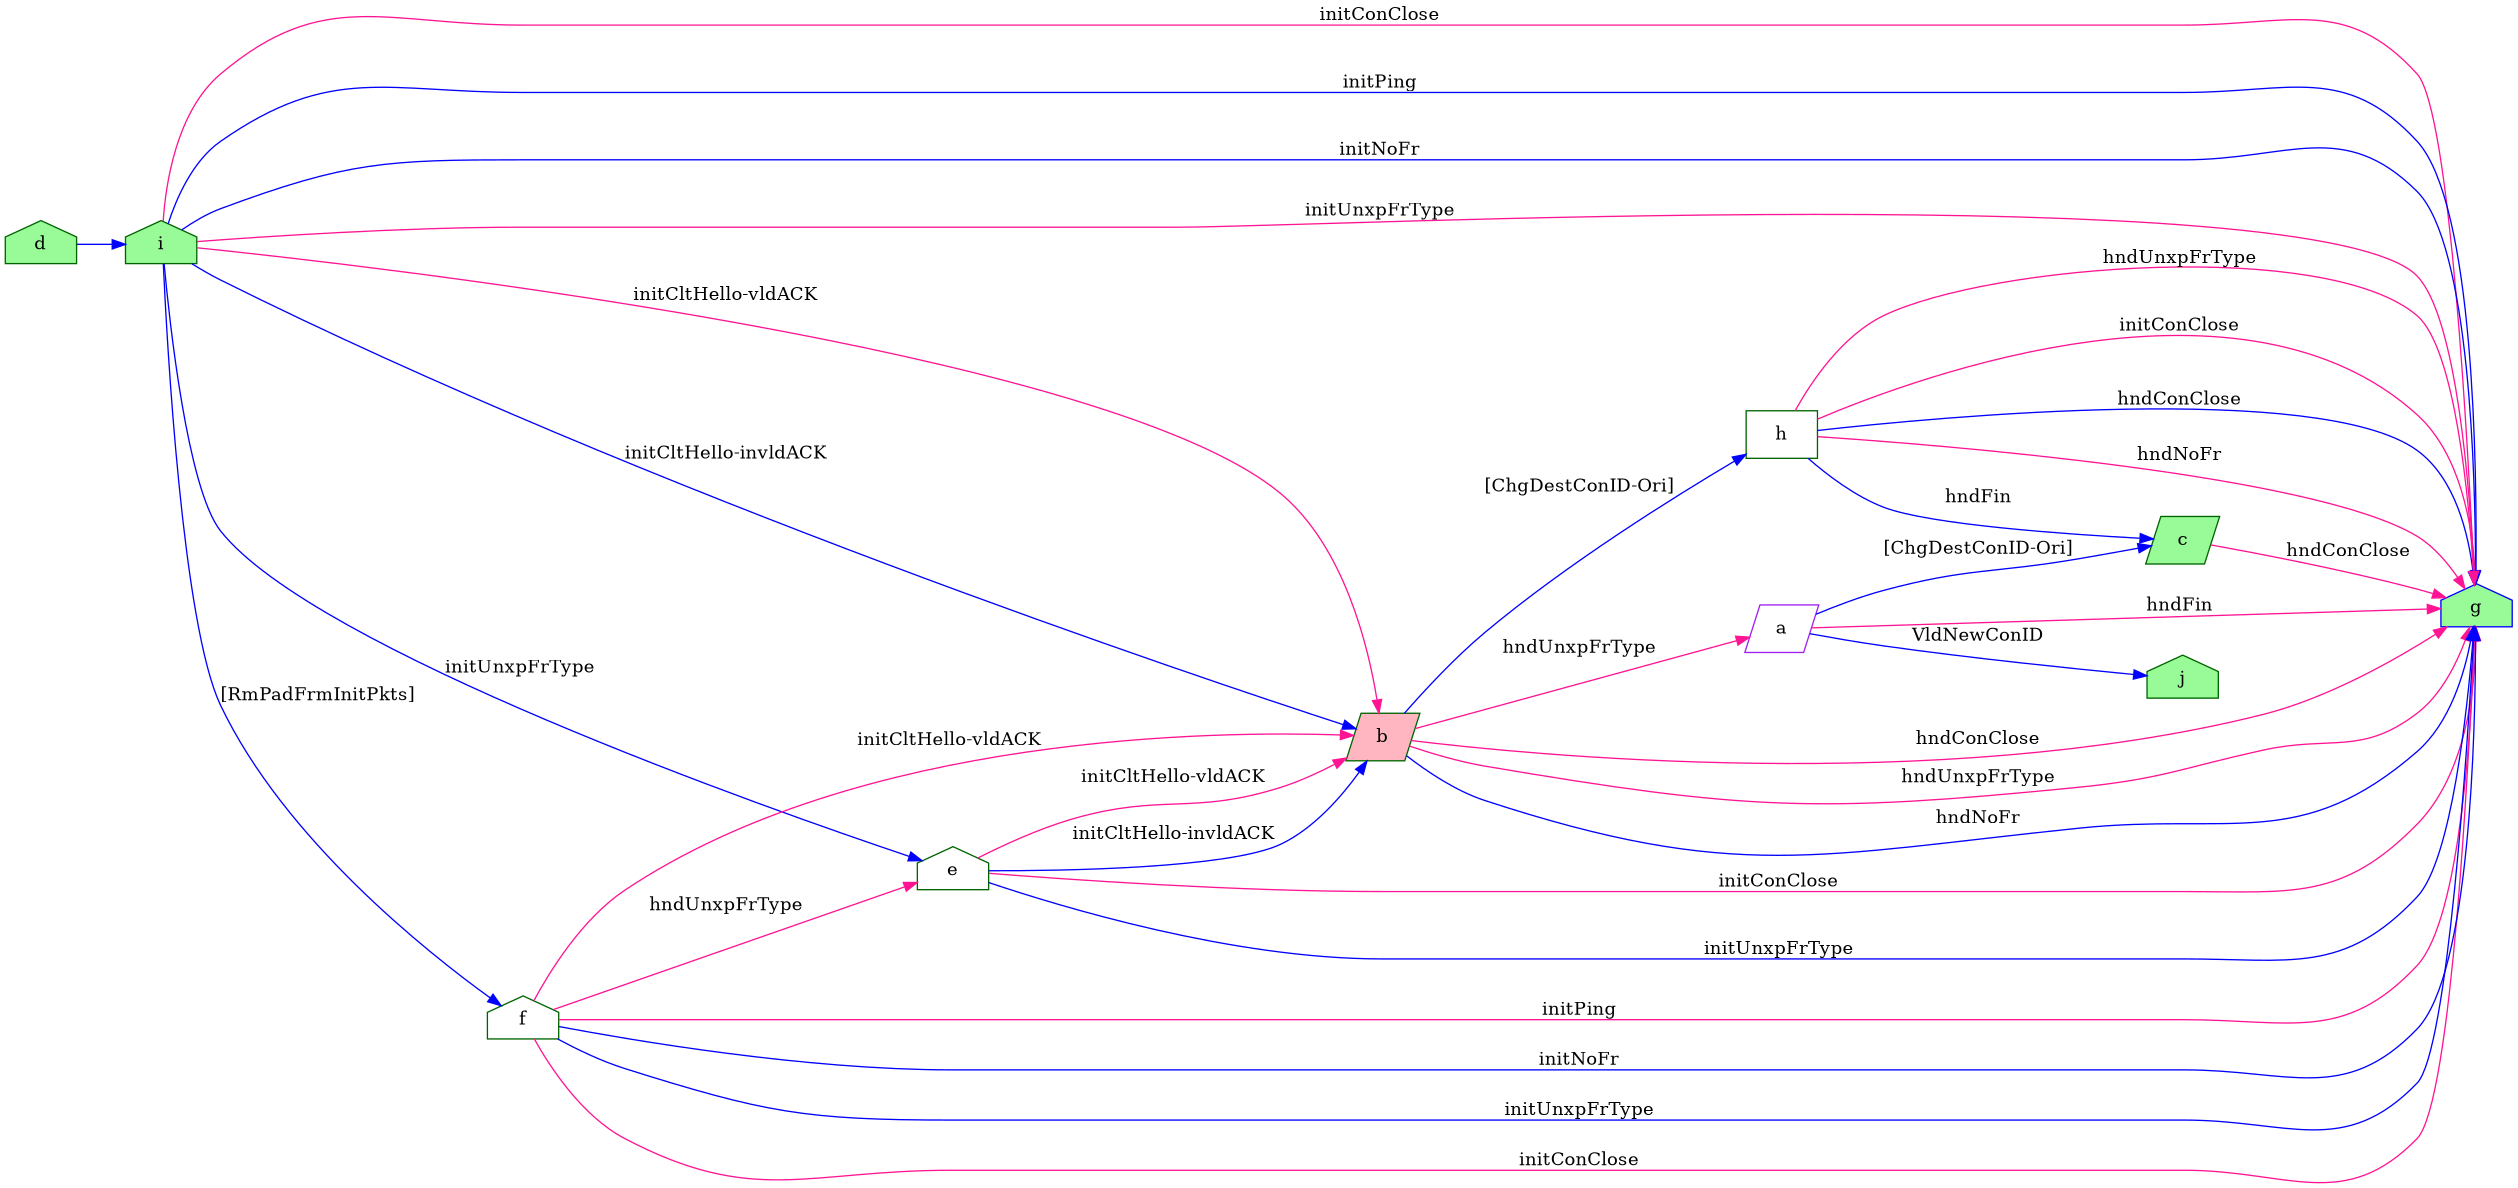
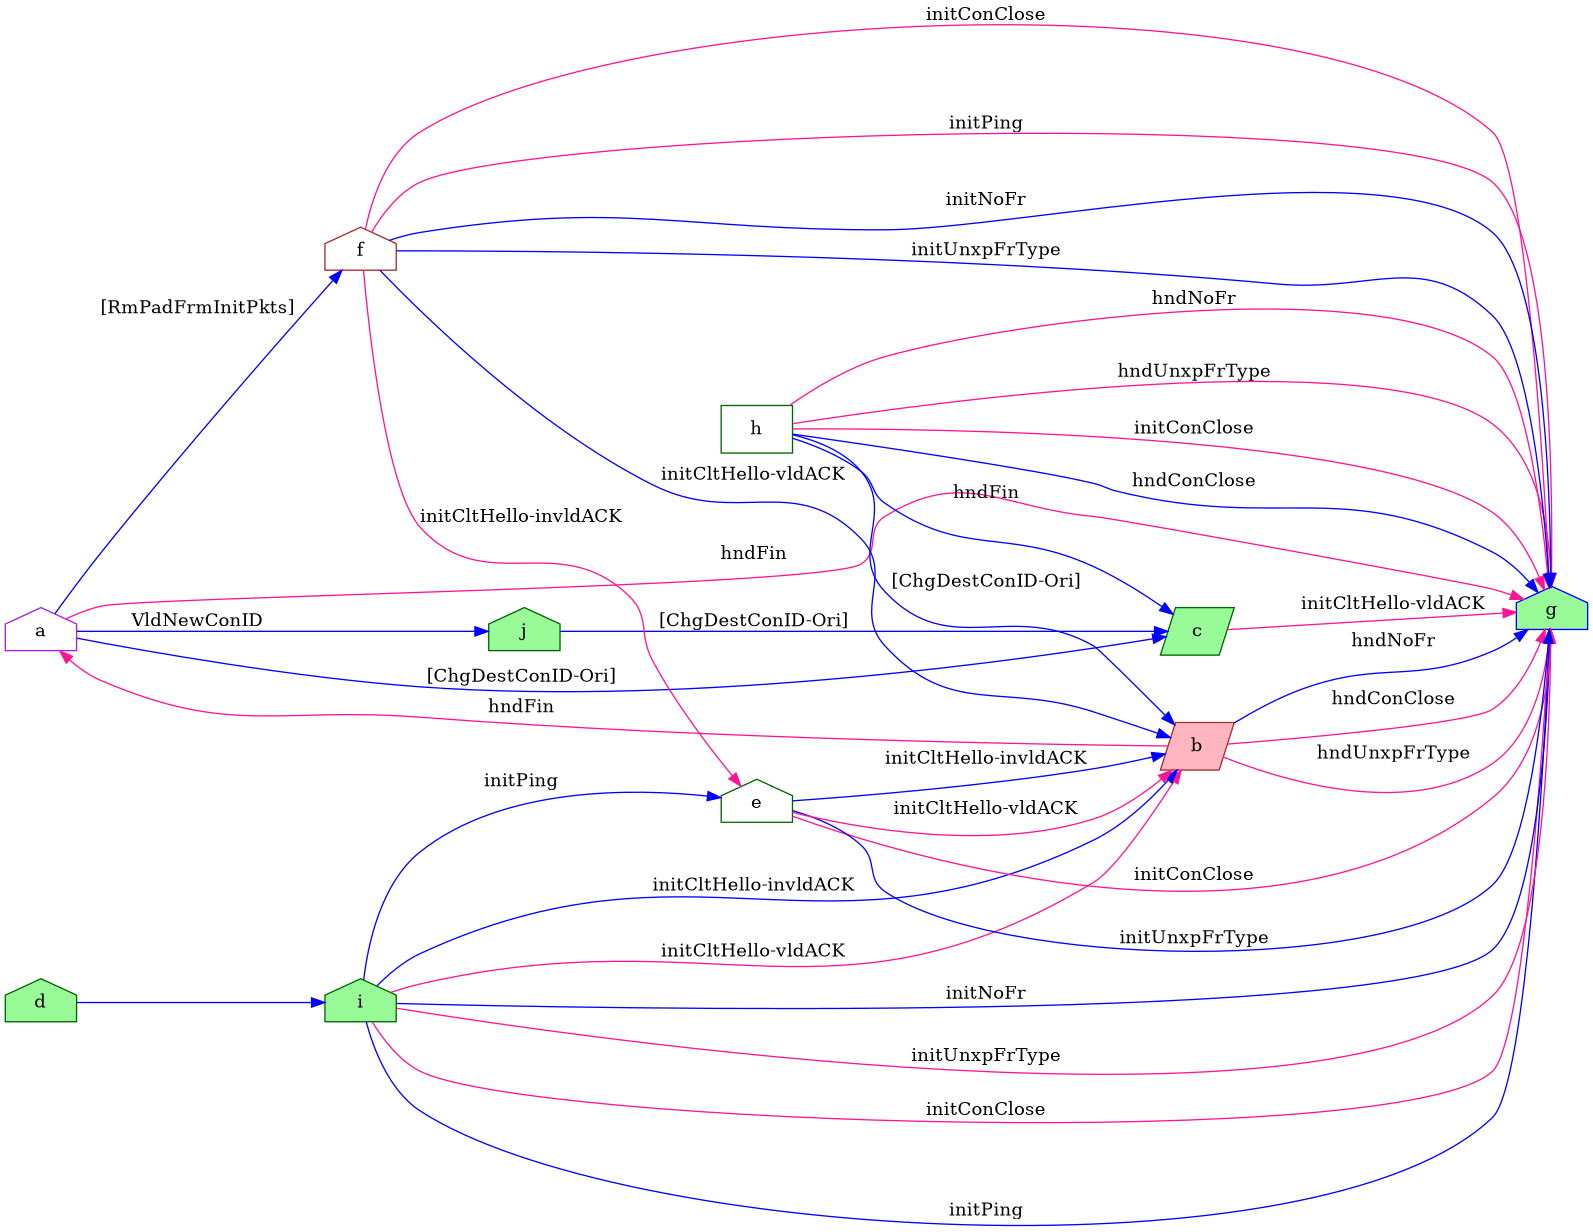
edge "c" -> "g": label "hndConClose " -> "initCltHello-vldACK "
edge "b" -> "h": reversed
node "a": shape parallelogram -> house
edge "j" -> "c": added, label "[ChgDestConID-Ori]"
edge "b" -> "a": label "hndUnxpFrType " -> "hndFin "
edge "i" -> "e": label "initUnxpFrType " -> "initPing "
edge "i" -> "f": now "a" -> "f"
node "b": color darkgreen -> brown
edge "f" -> "b": color deeppink -> blue
edge "f" -> "e": label "hndUnxpFrType " -> "initCltHello-invldACK "
node "f": color darkgreen -> brown
